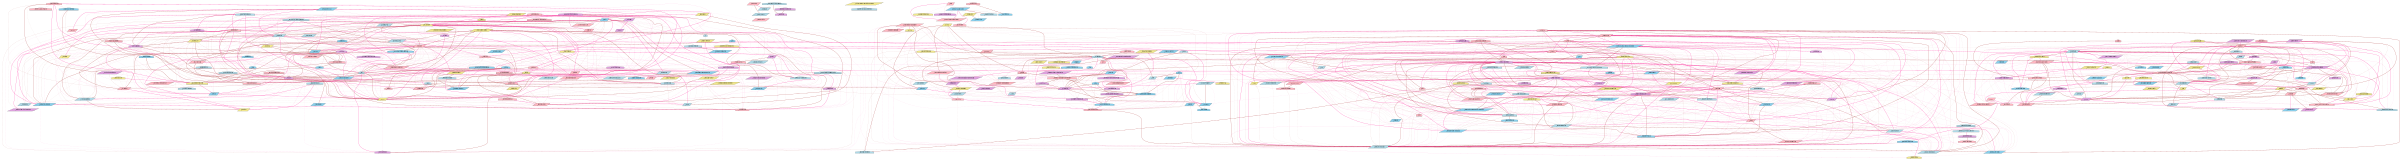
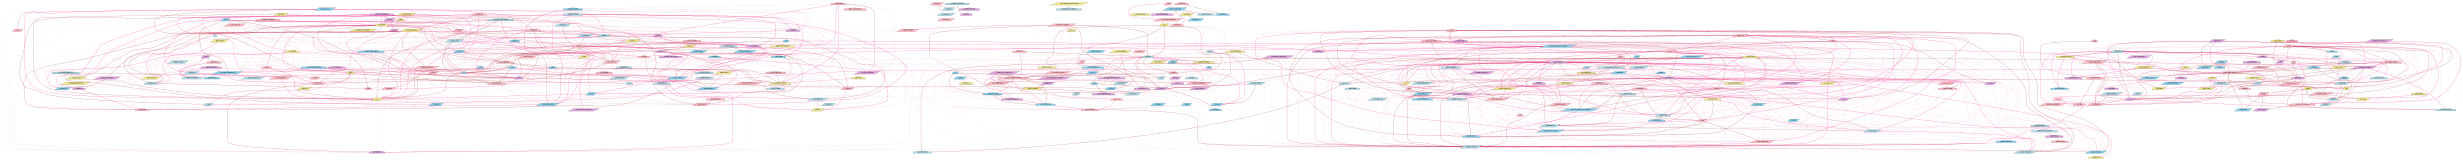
node "_facial-recognition": shape parallelogram -> house
node "_profession": added
